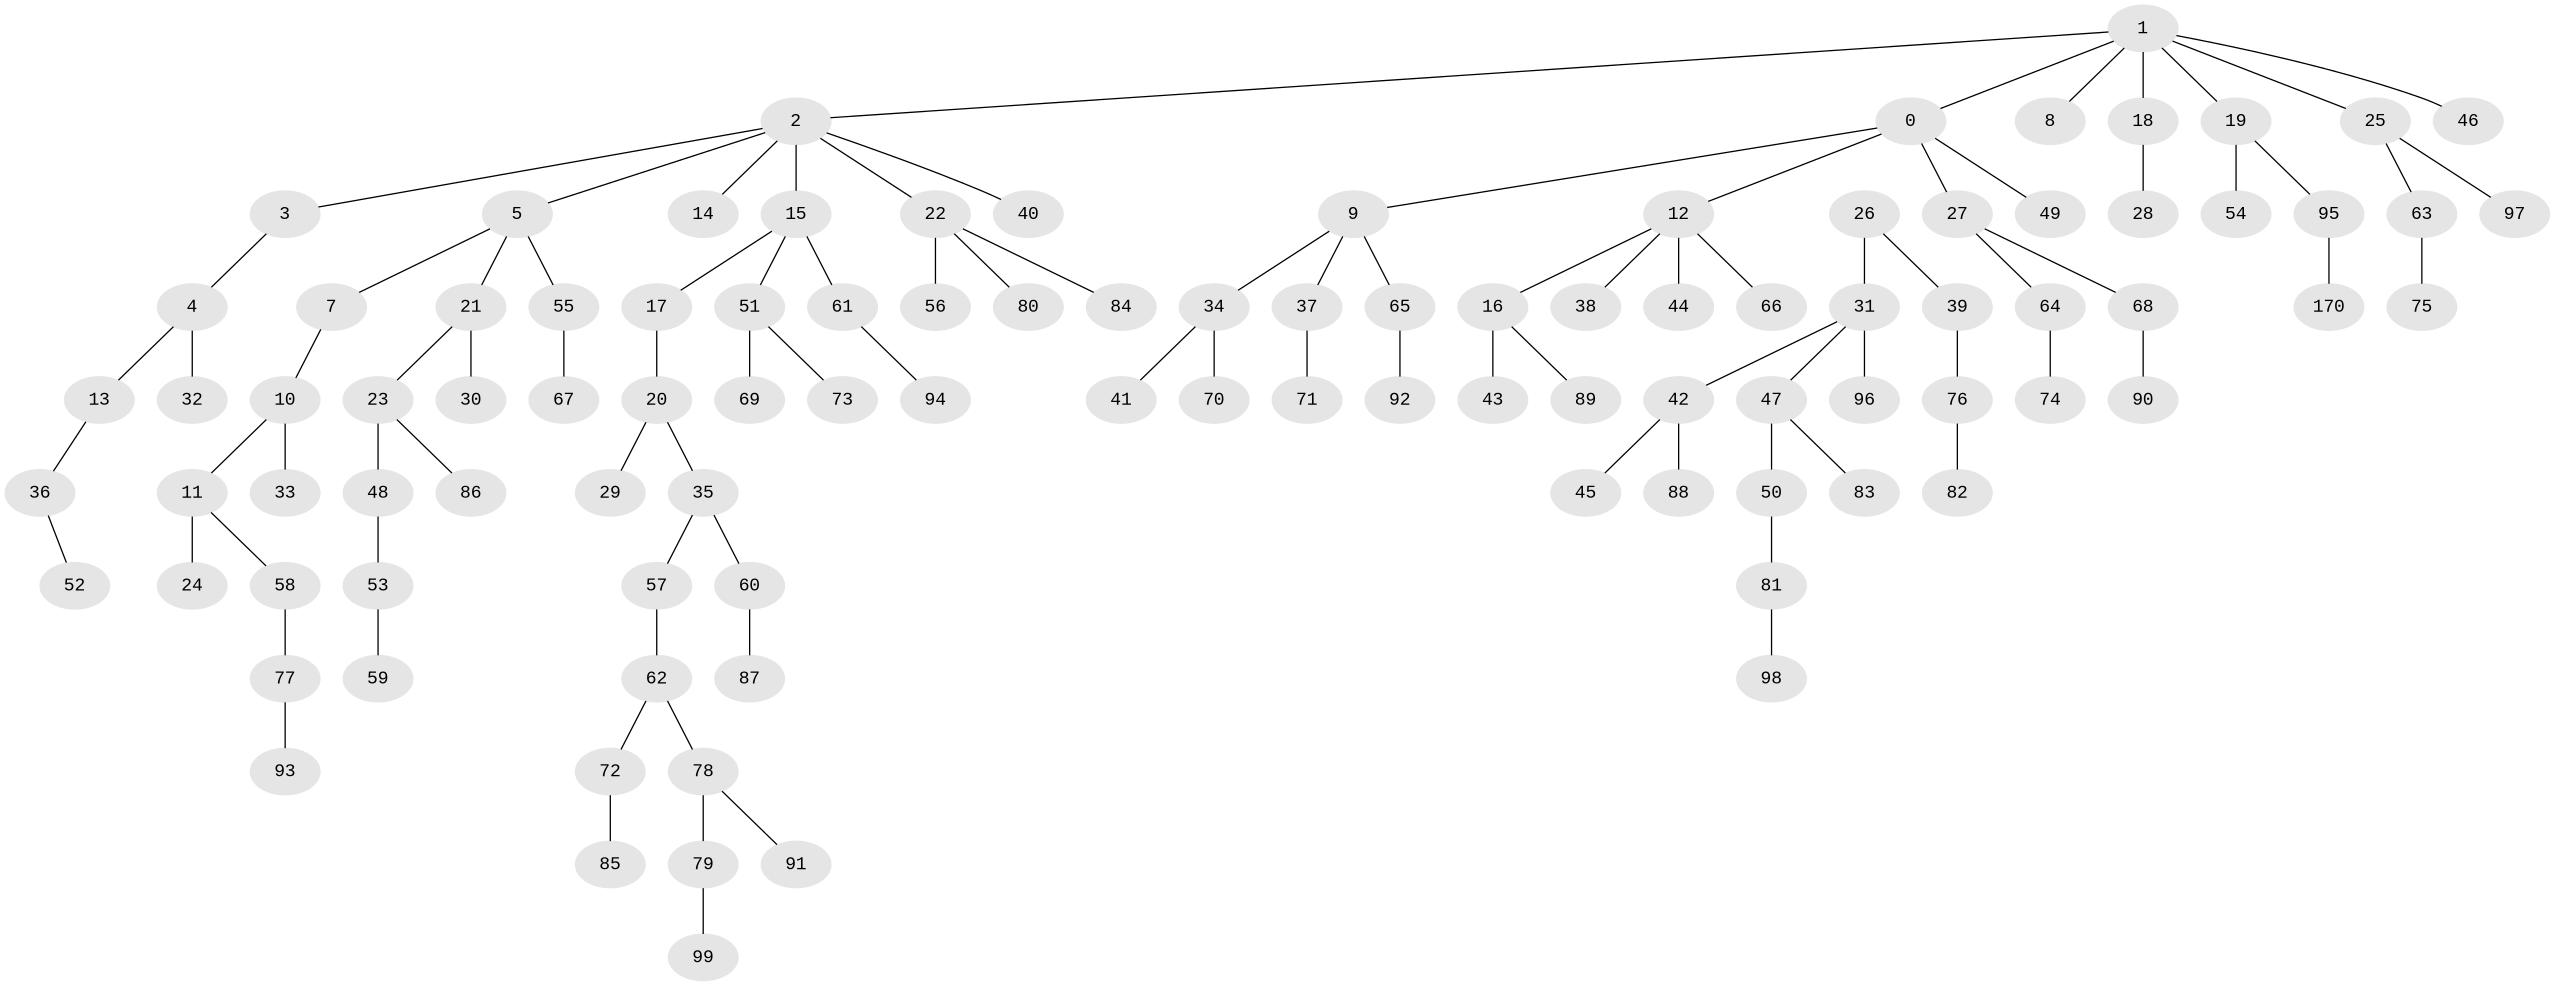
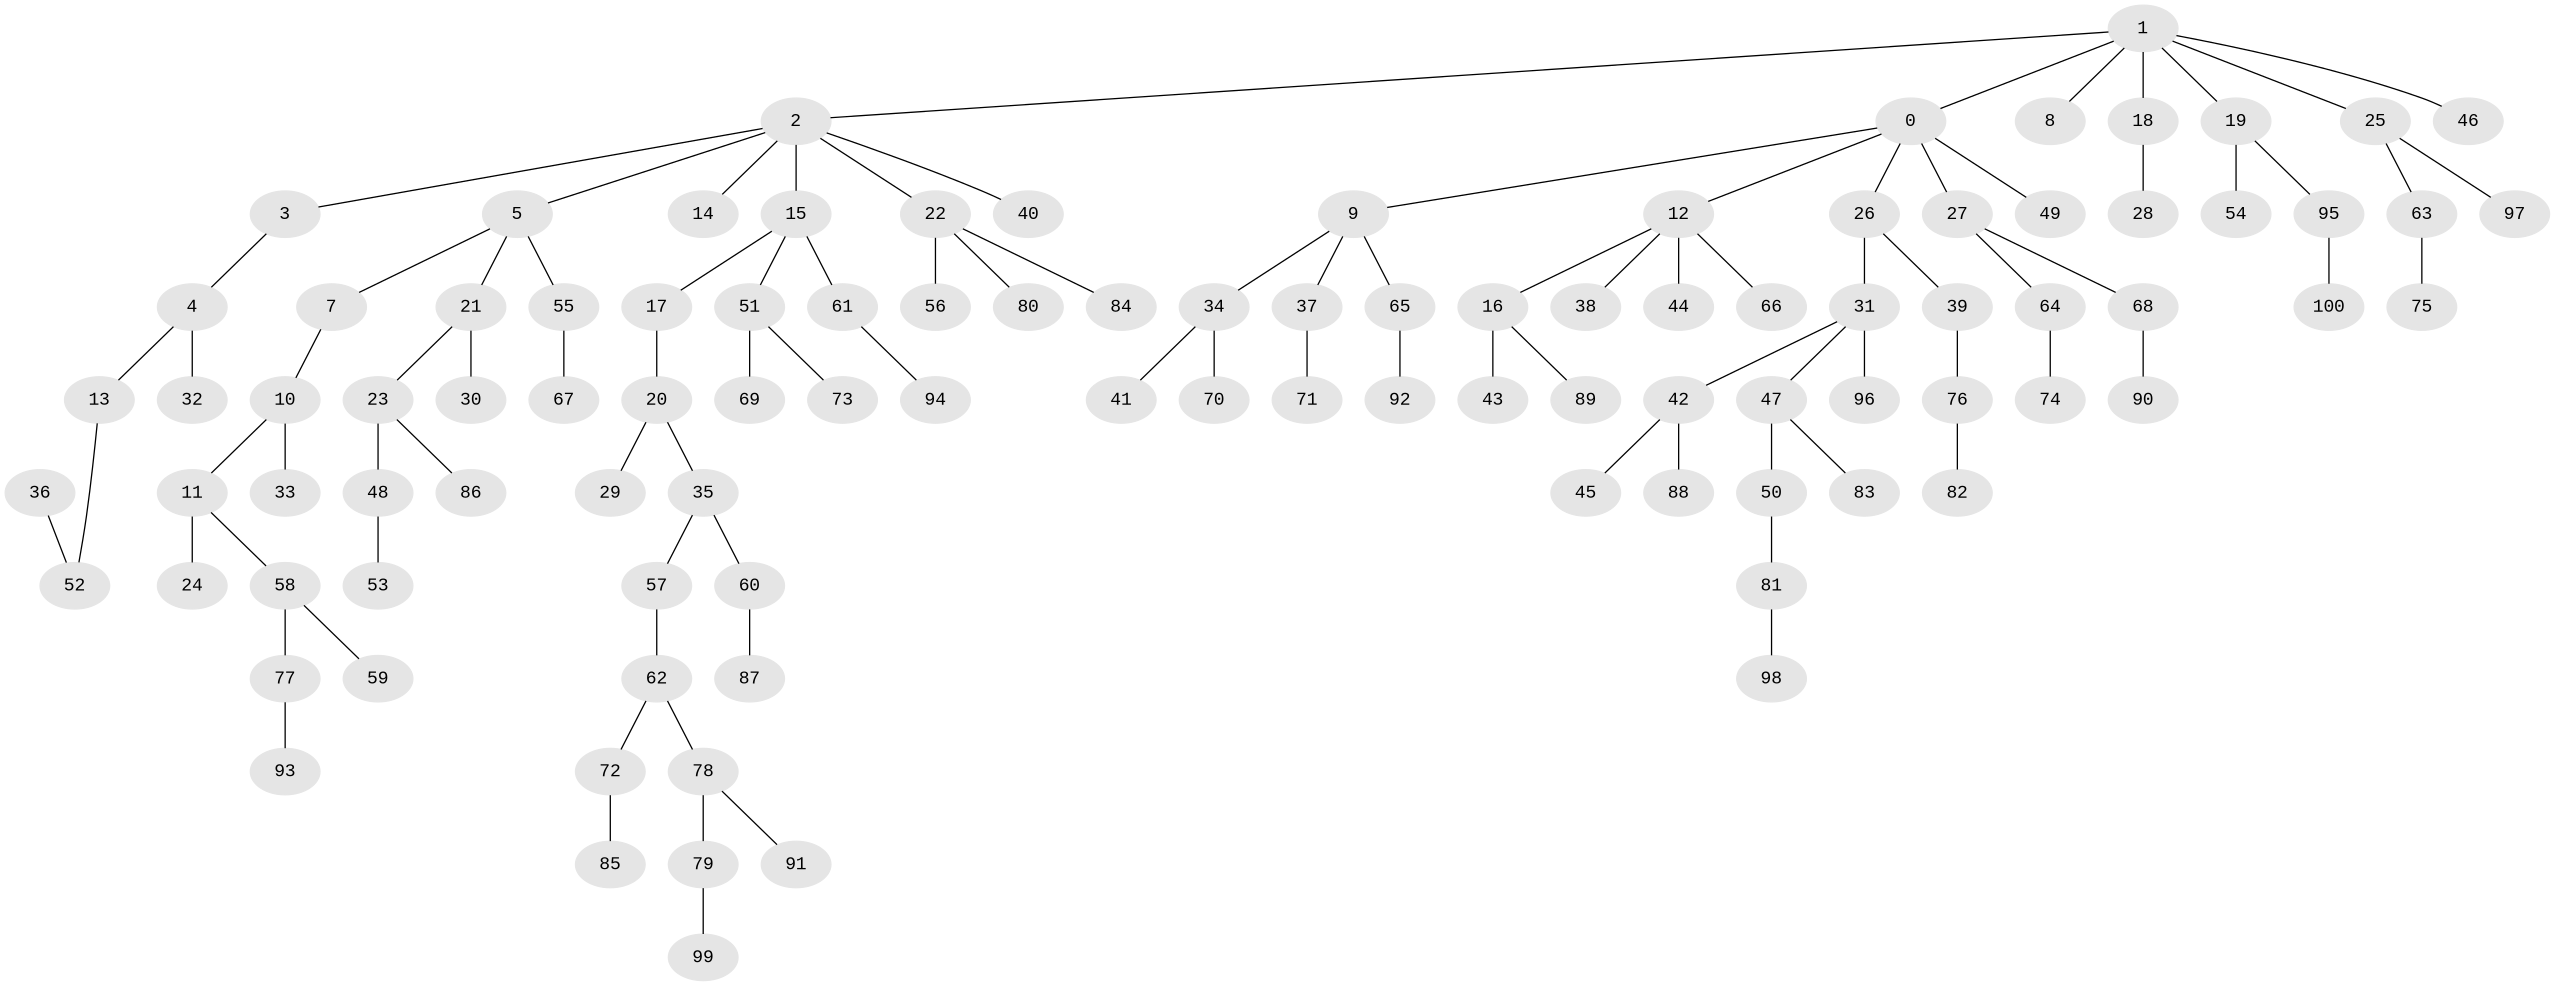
edge "0" -- "26": added
node "170": label "170" -> "100"
edge "13" -- "36": now "13" -- "52"
edge "53" -- "59": now "58" -- "59"
